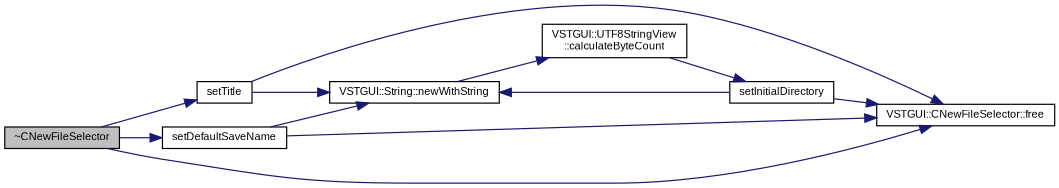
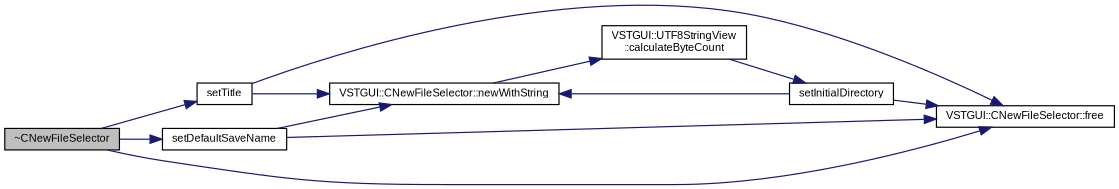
node "VSTGUI::String::newWithString": label "VSTGUI::String::newWithString" -> "VSTGUI::CNewFileSelector::newWithString"
